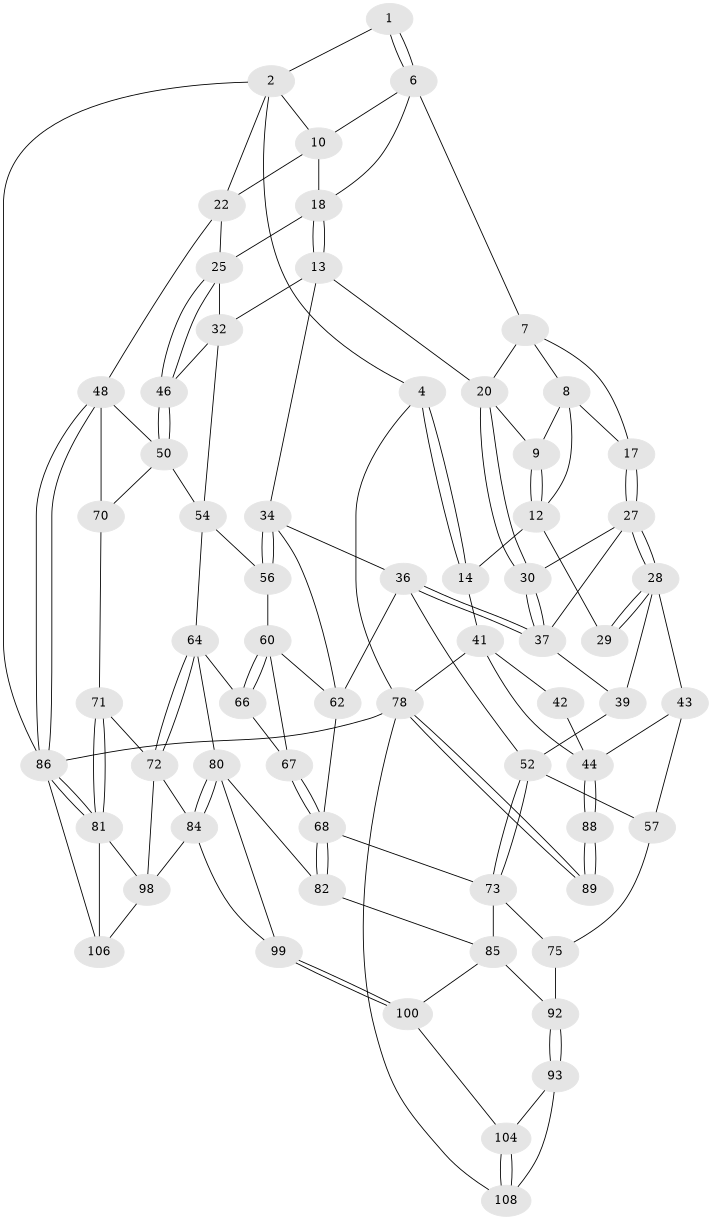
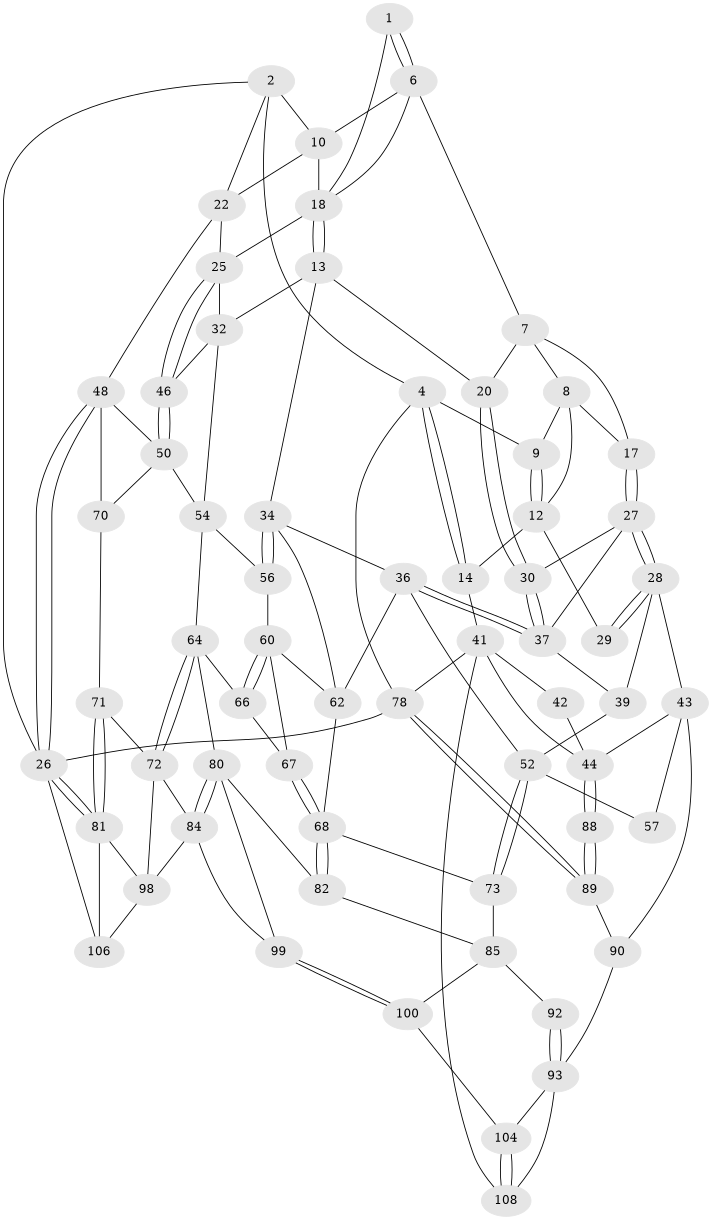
edge "1" -- "2": now "1" -- "18"
edge "20" -- "9": now "4" -- "9"
node "86": label "86" -> "26"
node "75": removed
node "90": added
edge "78" -- "108": now "41" -- "108"
